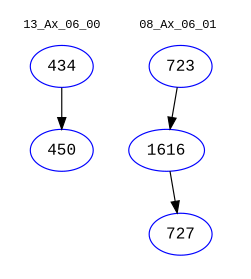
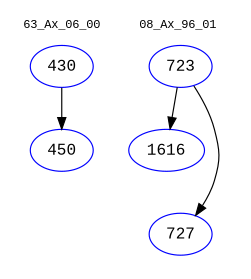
cluster "13_Ax_06_00": label "13_Ax_06_00" -> "63_Ax_06_00"
cluster "08_Ax_06_01": label "08_Ax_06_01" -> "08_Ax_96_01"
node "434": label "434" -> "430"
edge "1616" -> "727": now "723" -> "727"
